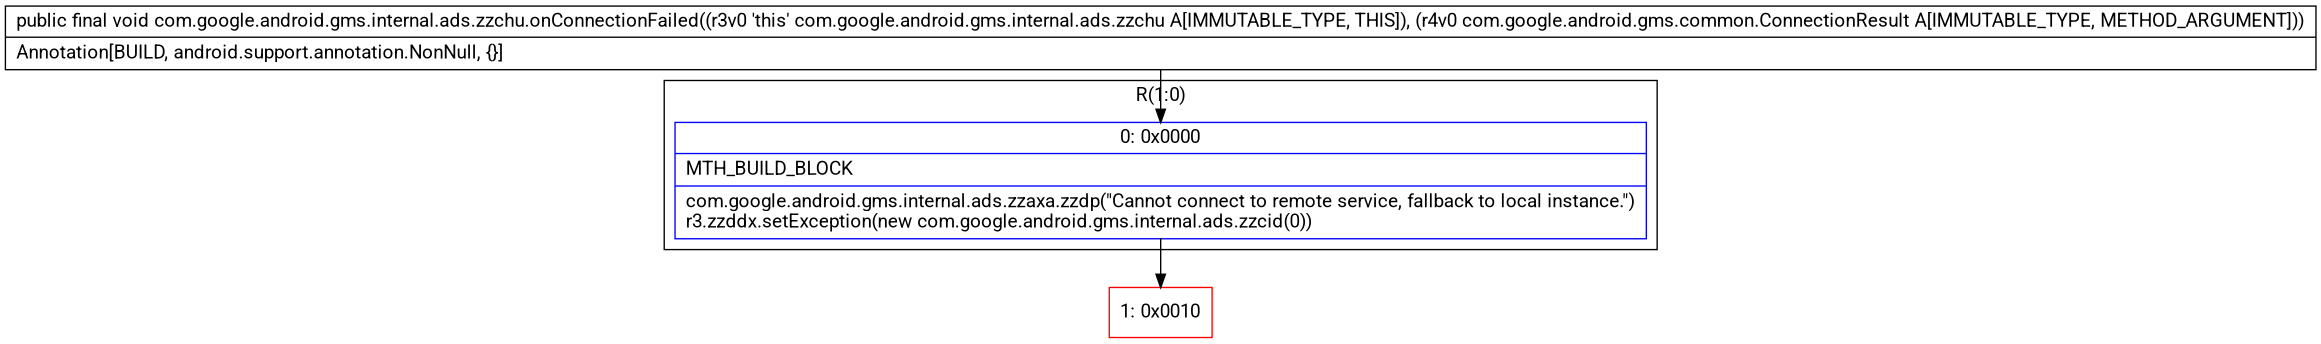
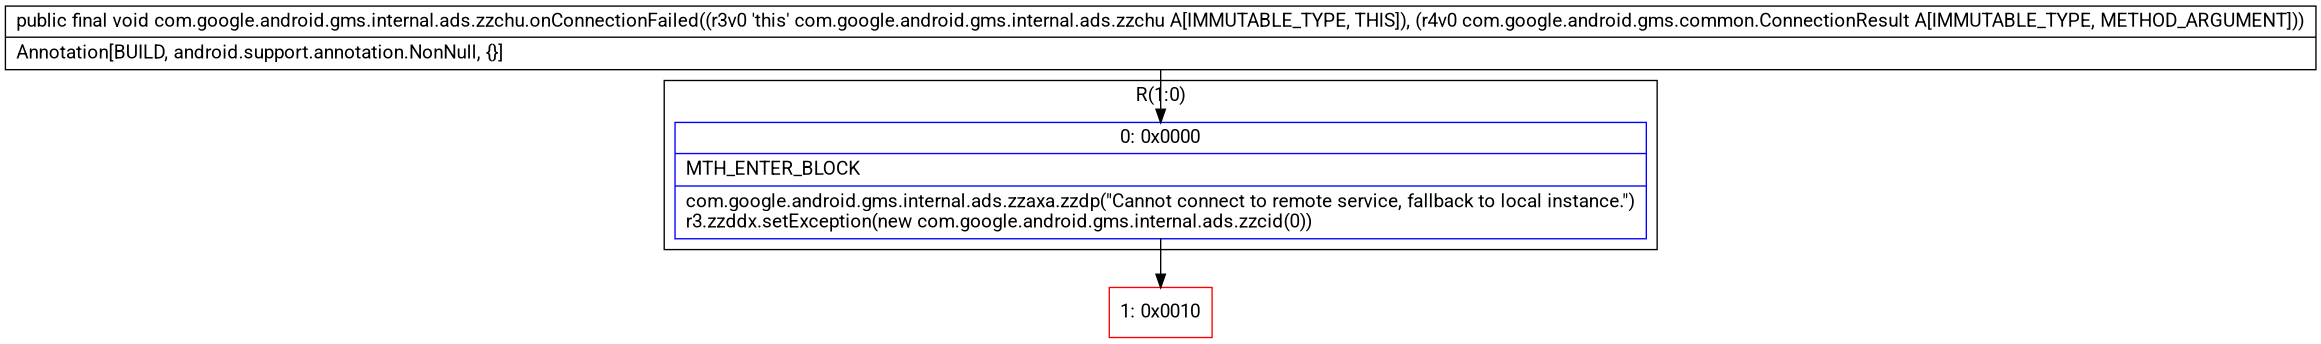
node "0: 0x0000": text "MTH_BUILD_BLOCK" -> "MTH_ENTER_BLOCK"
